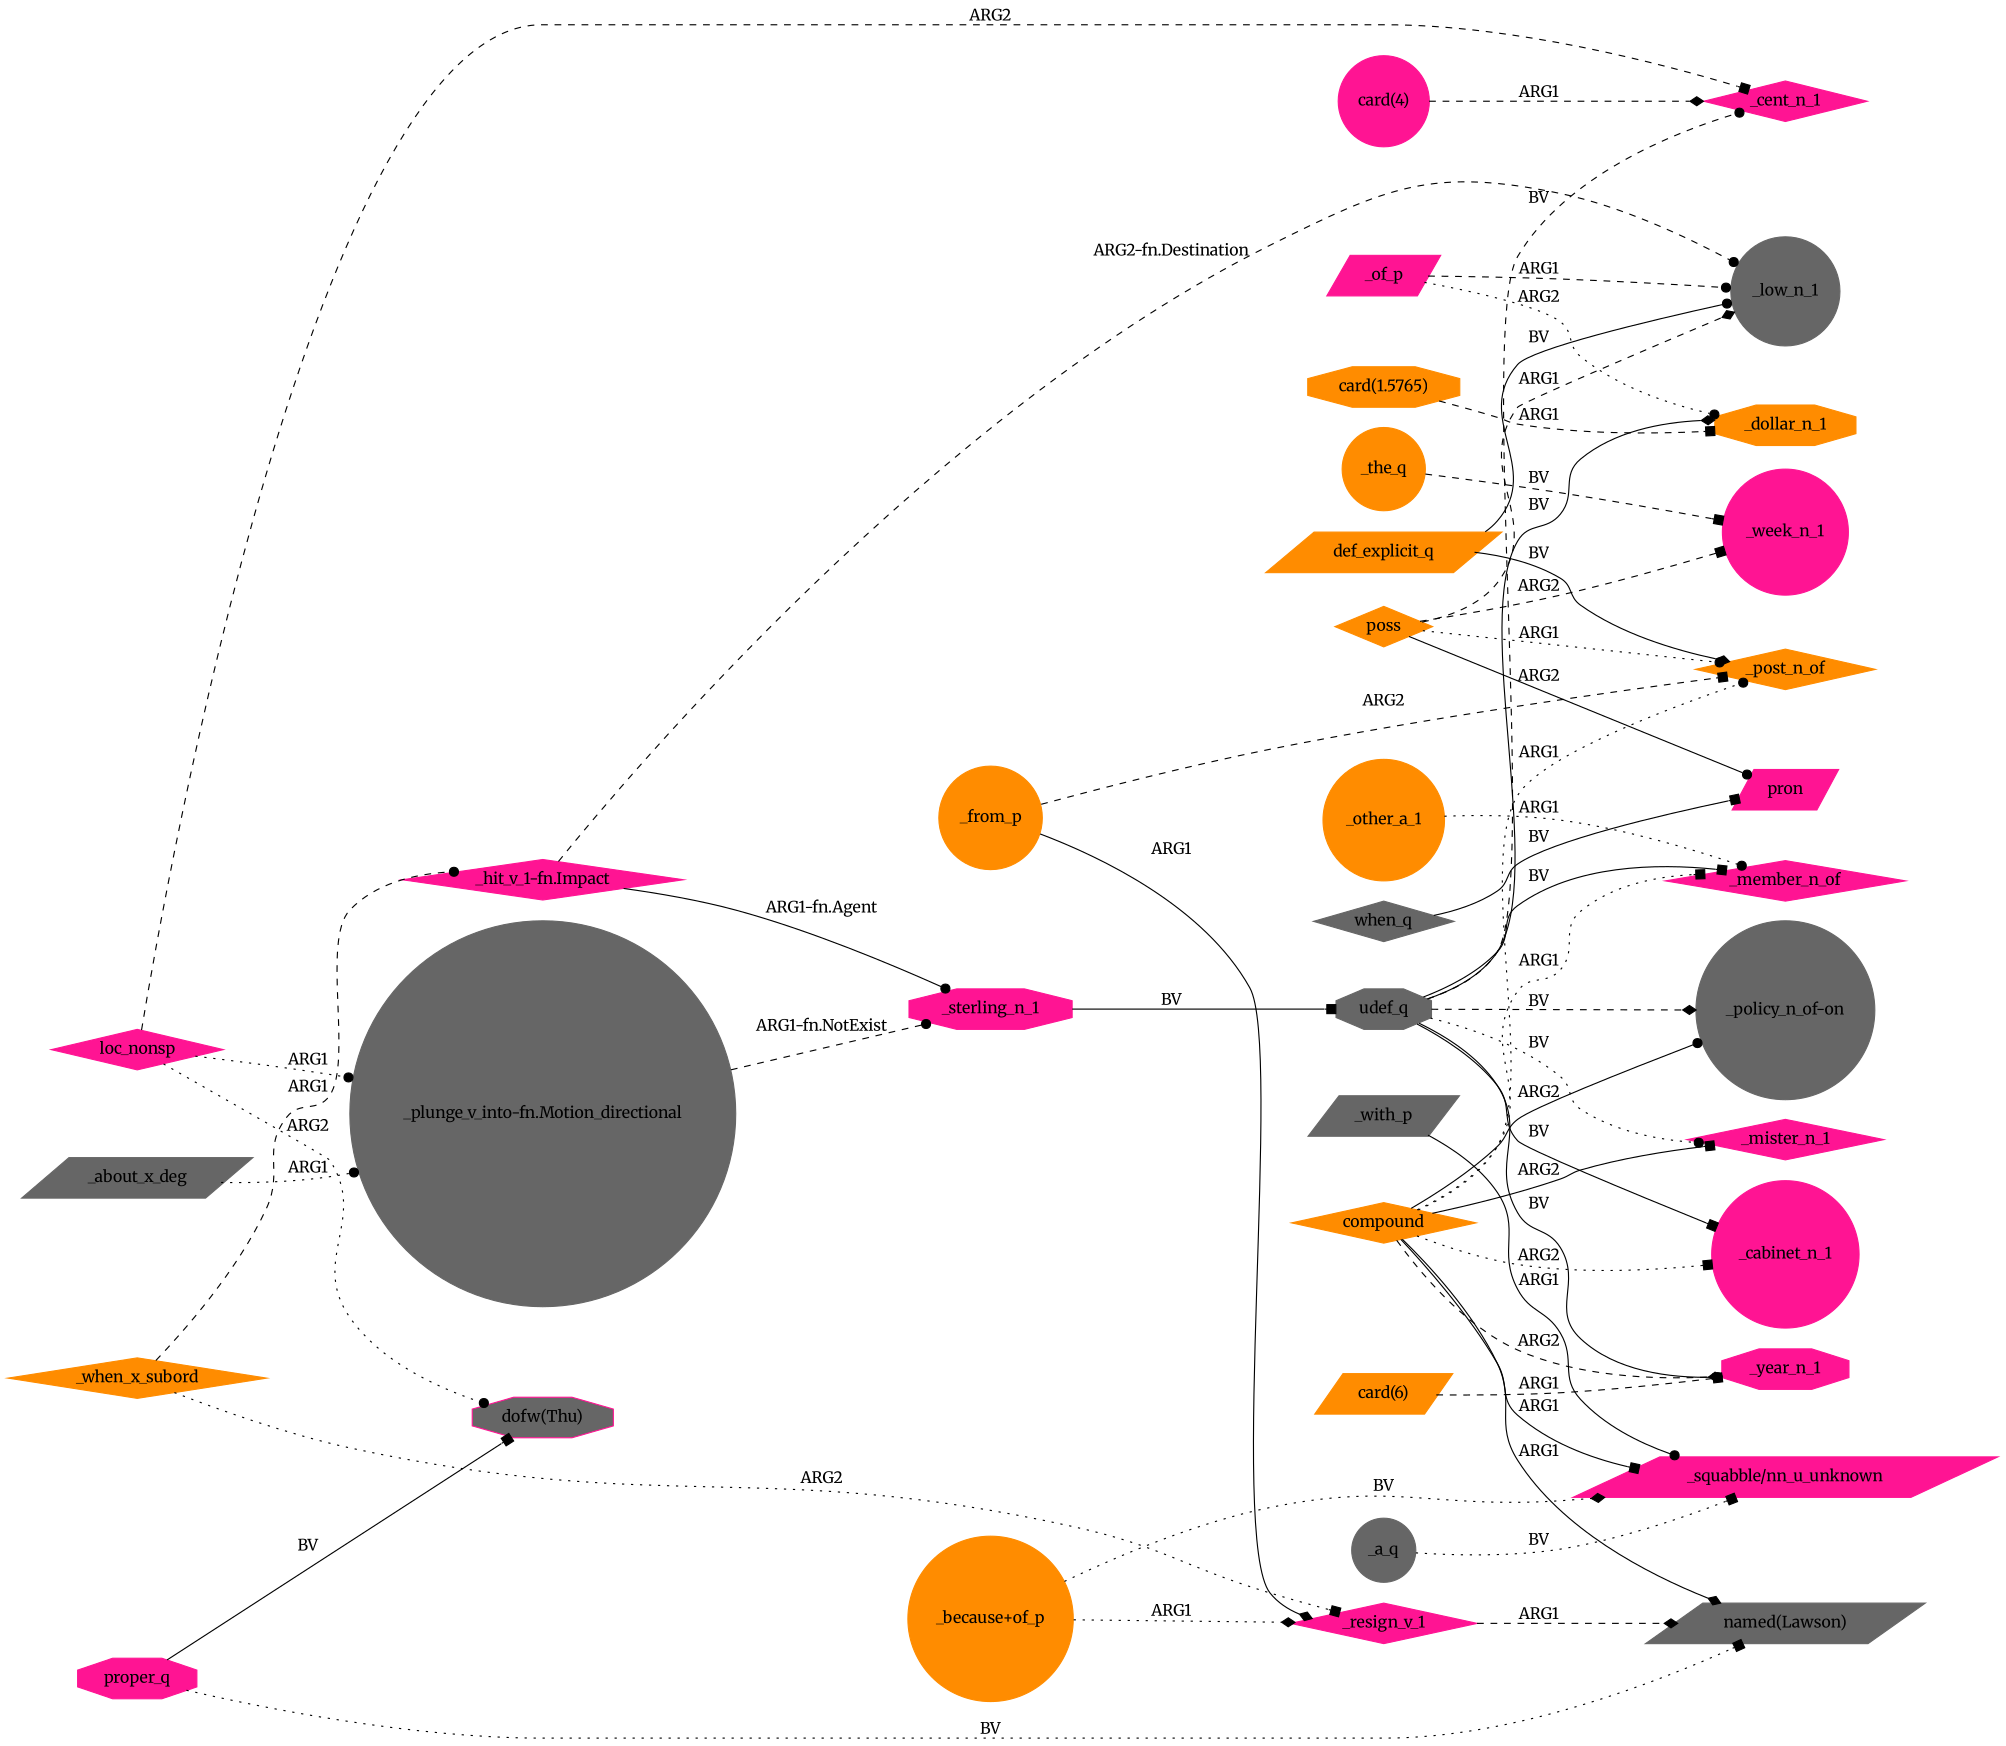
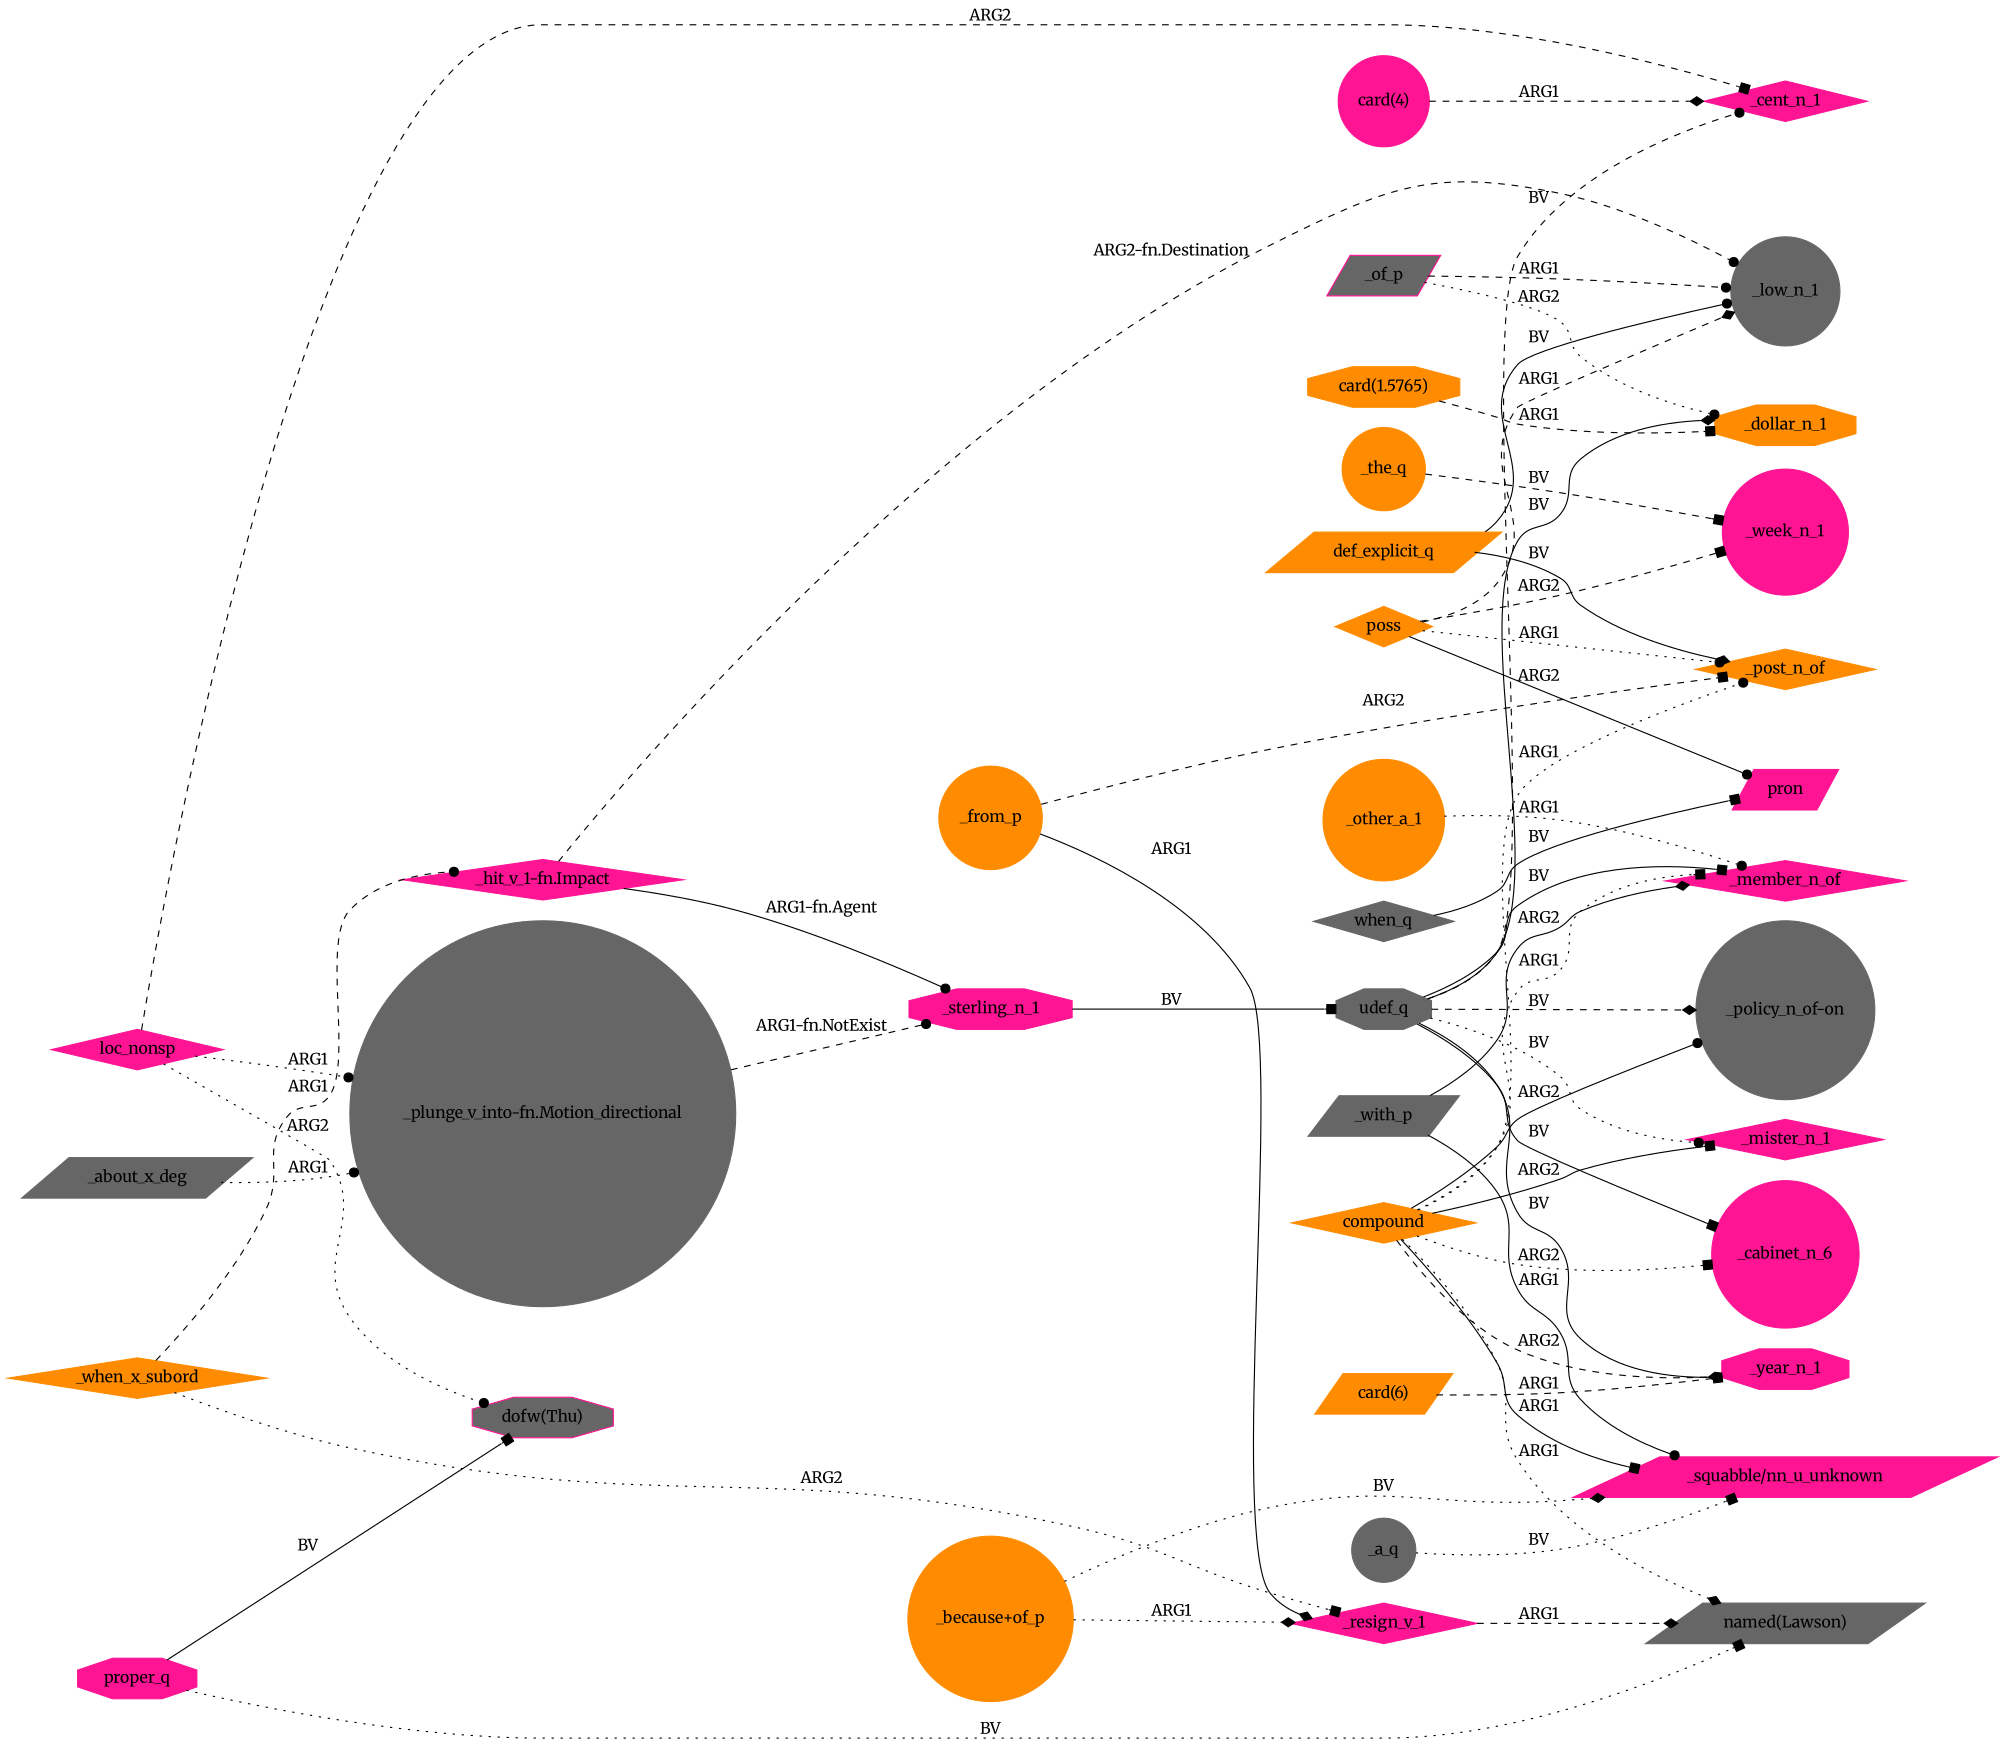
node "_of_p": fillcolor deeppink -> gray40
edge "_with_p" -> "_member_n_of": added, label "ARG2"
node "_cabinet_n_1": label "_cabinet_n_1" -> "_cabinet_n_6"
edge "compound" -> "named(Lawson)": style solid -> dotted
